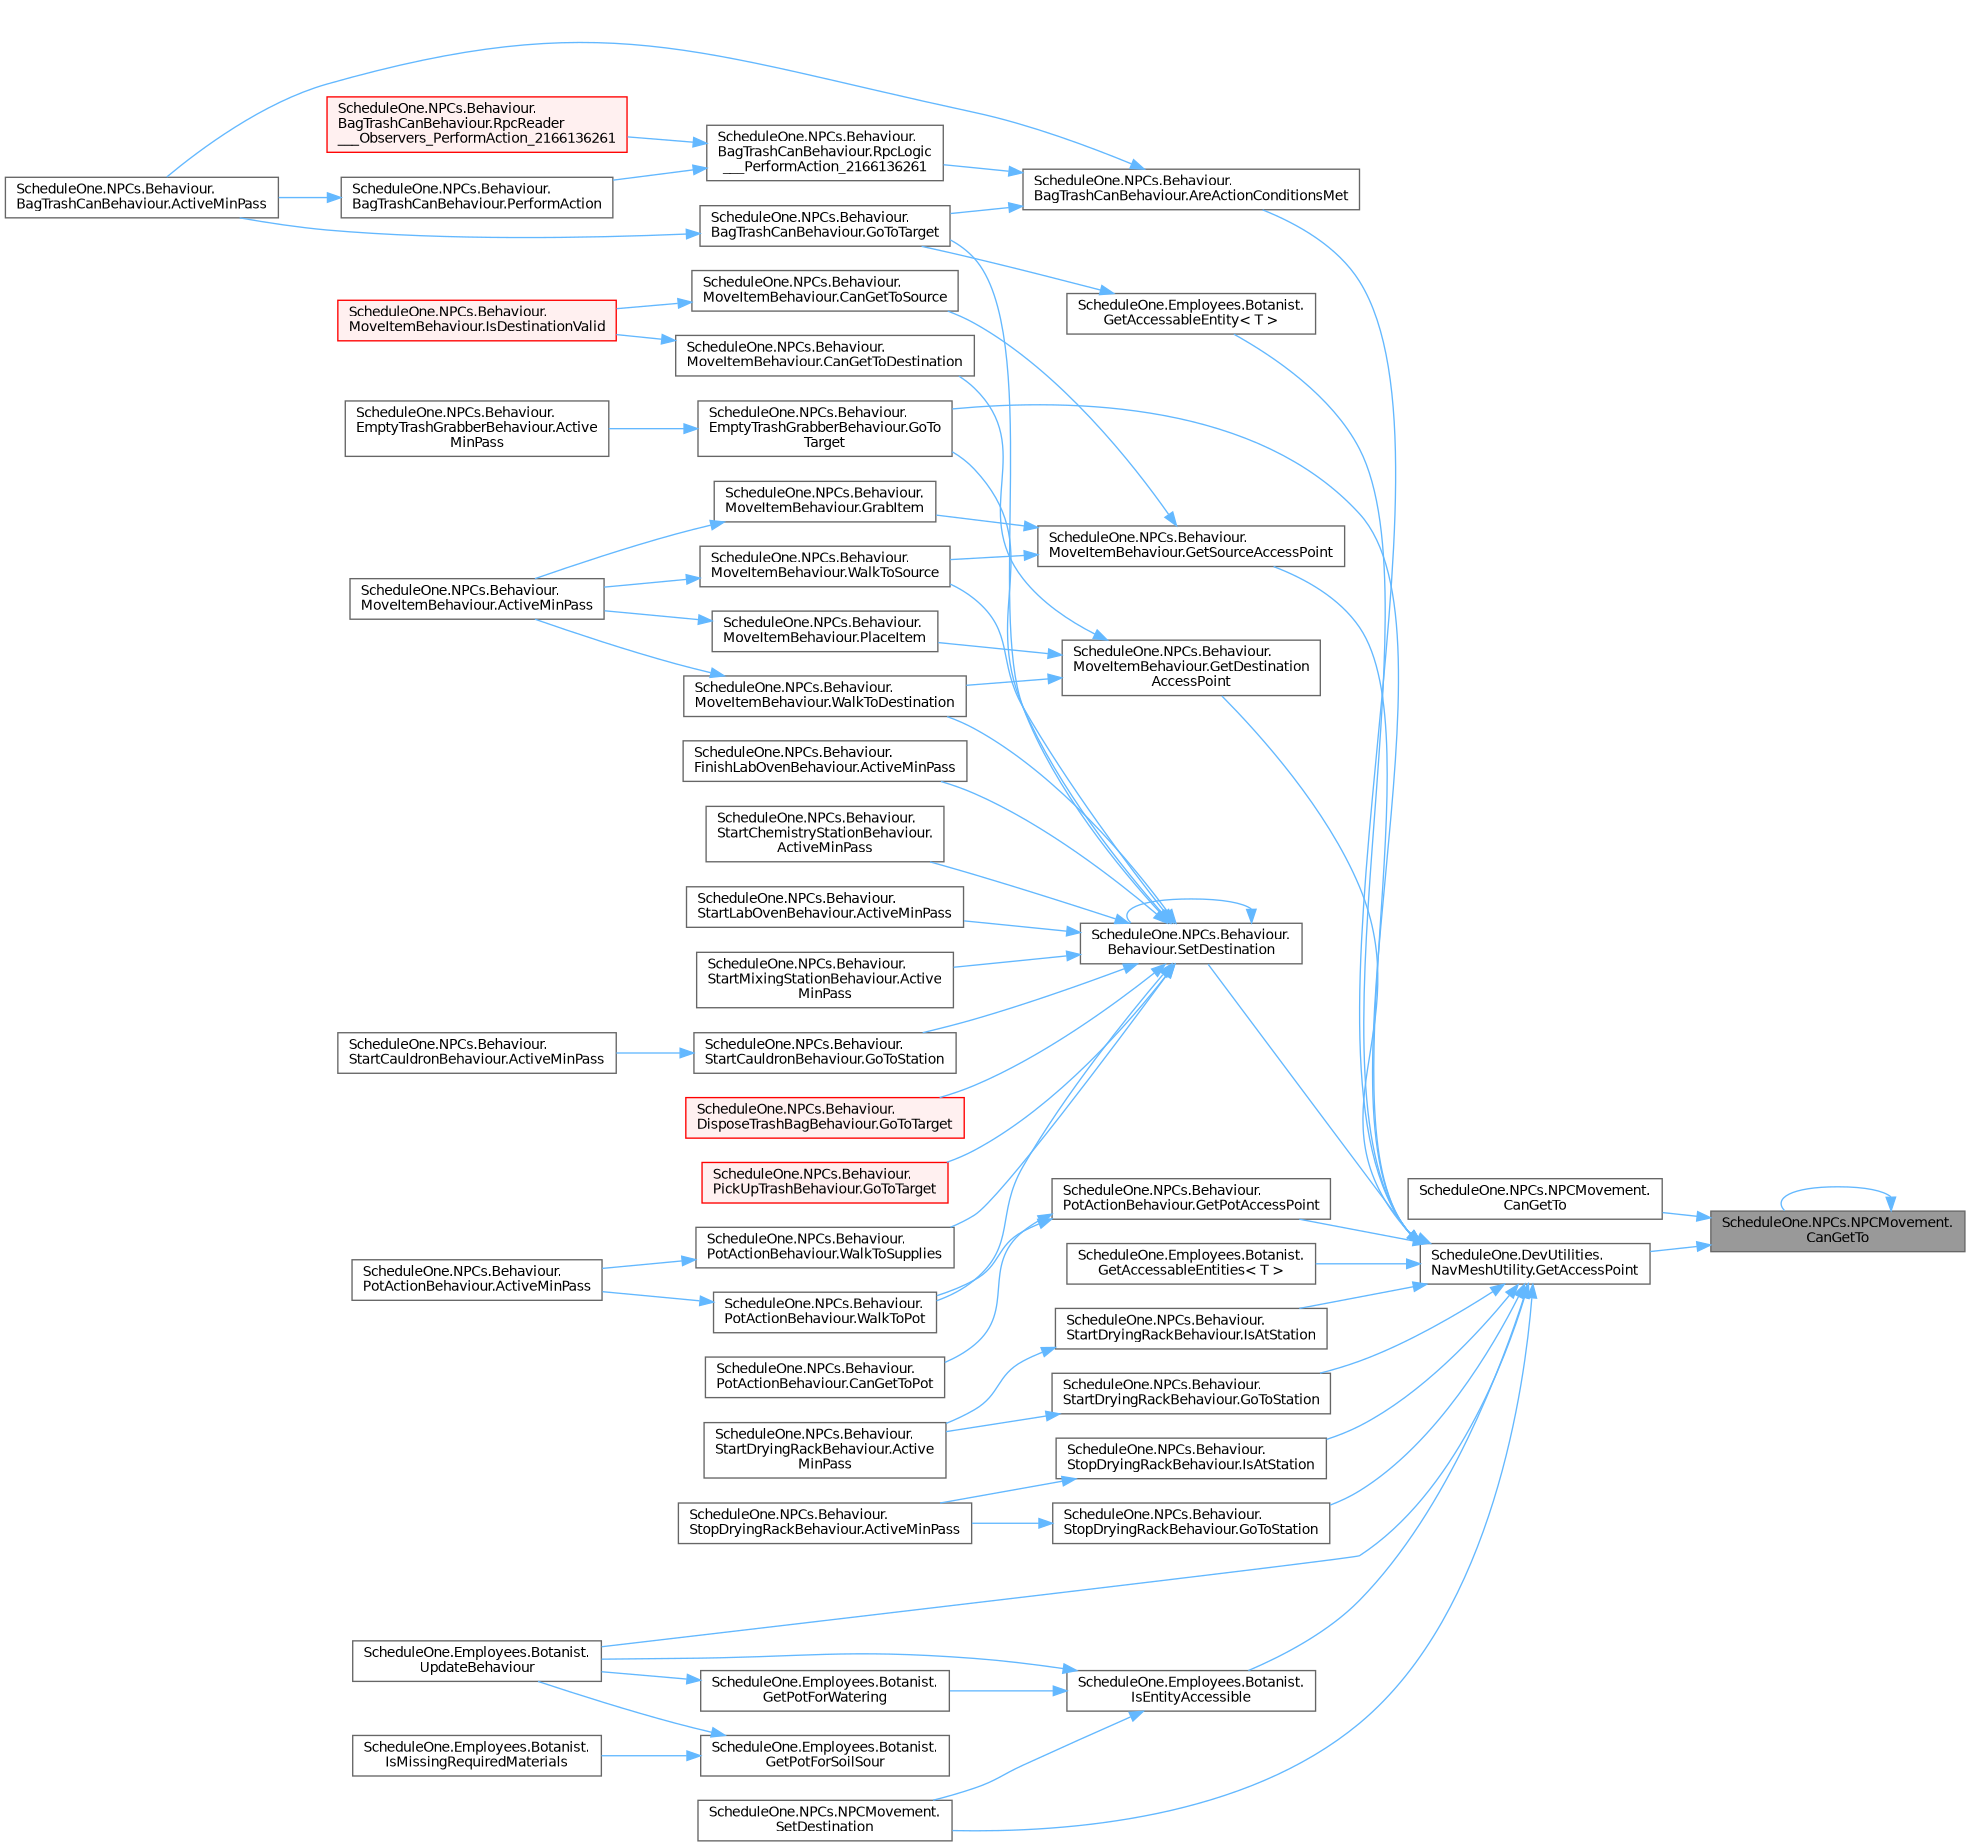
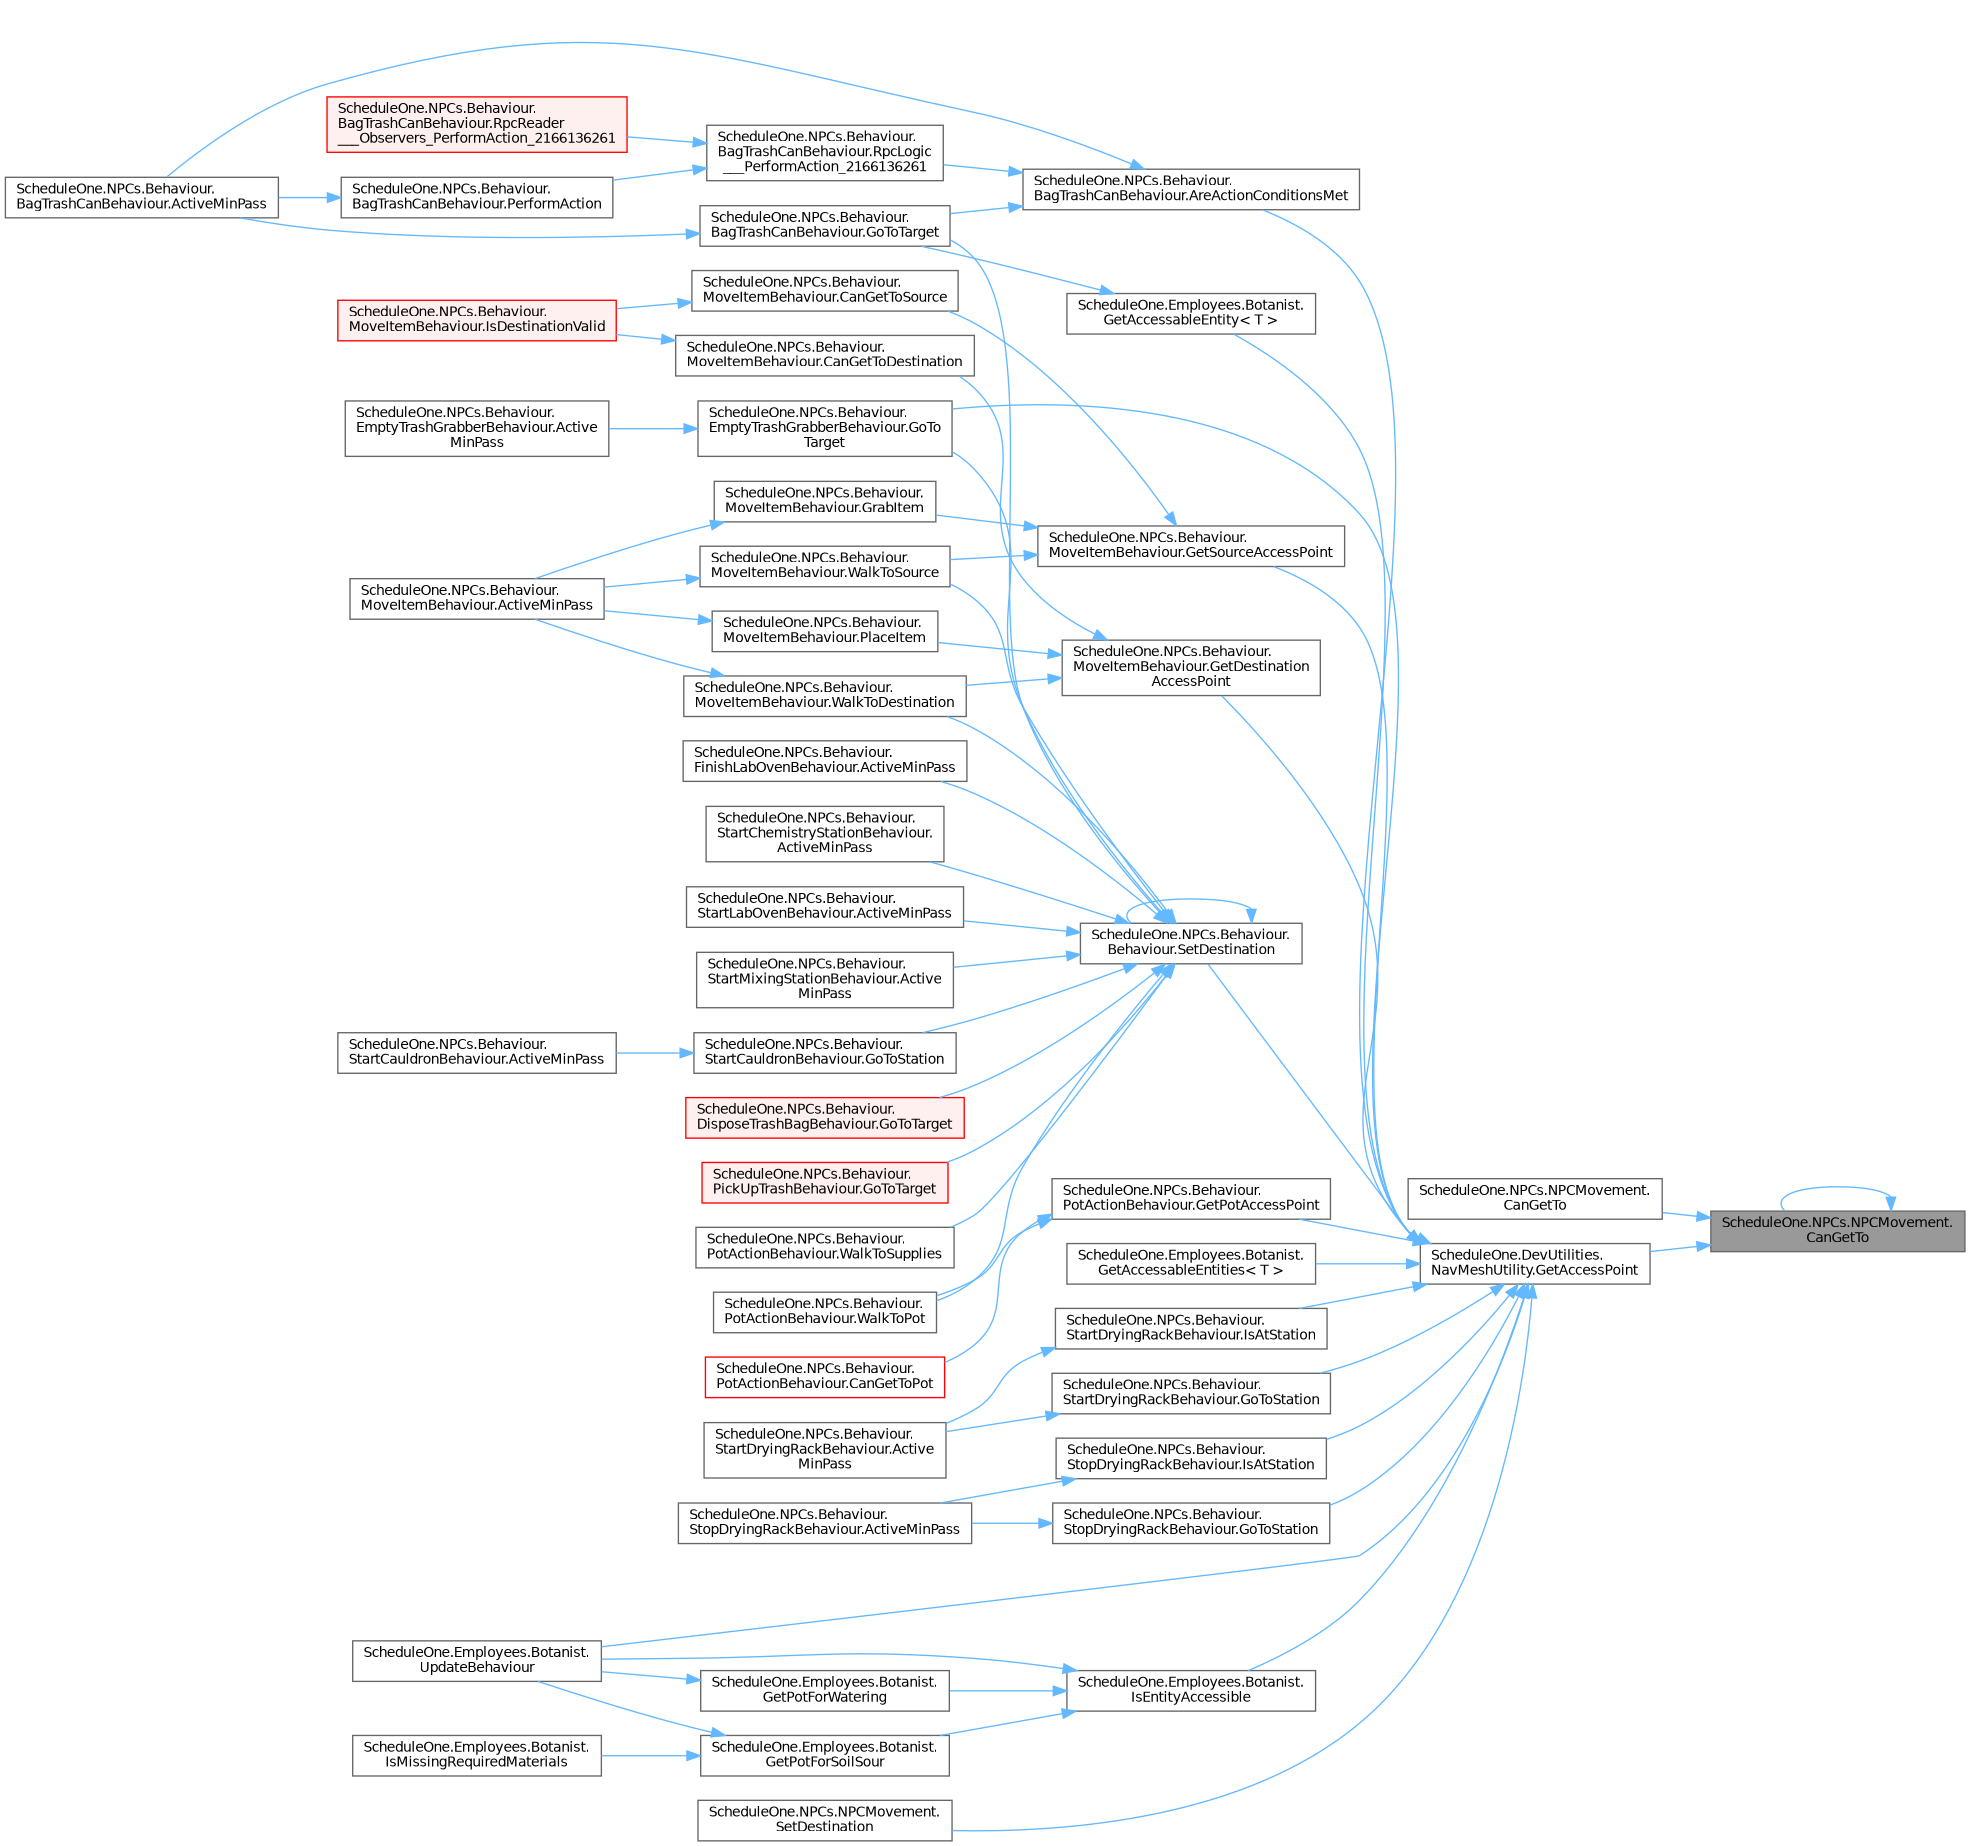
node "ScheduleOne.NPCs.Behaviour. PotActionBehaviour.ActiveMinPass": removed
node "ScheduleOne.NPCs.Behaviour. PotActionBehaviour.CanGetToPot": color grey40 -> red
edge "ScheduleOne.NPCs.NPCMovement. SetDestination" -> "ScheduleOne.Employees.Botanist. IsEntityAccessible": now "ScheduleOne.Employees.Botanist. GetPotForSoilSour" -> "ScheduleOne.Employees.Botanist. IsEntityAccessible"
